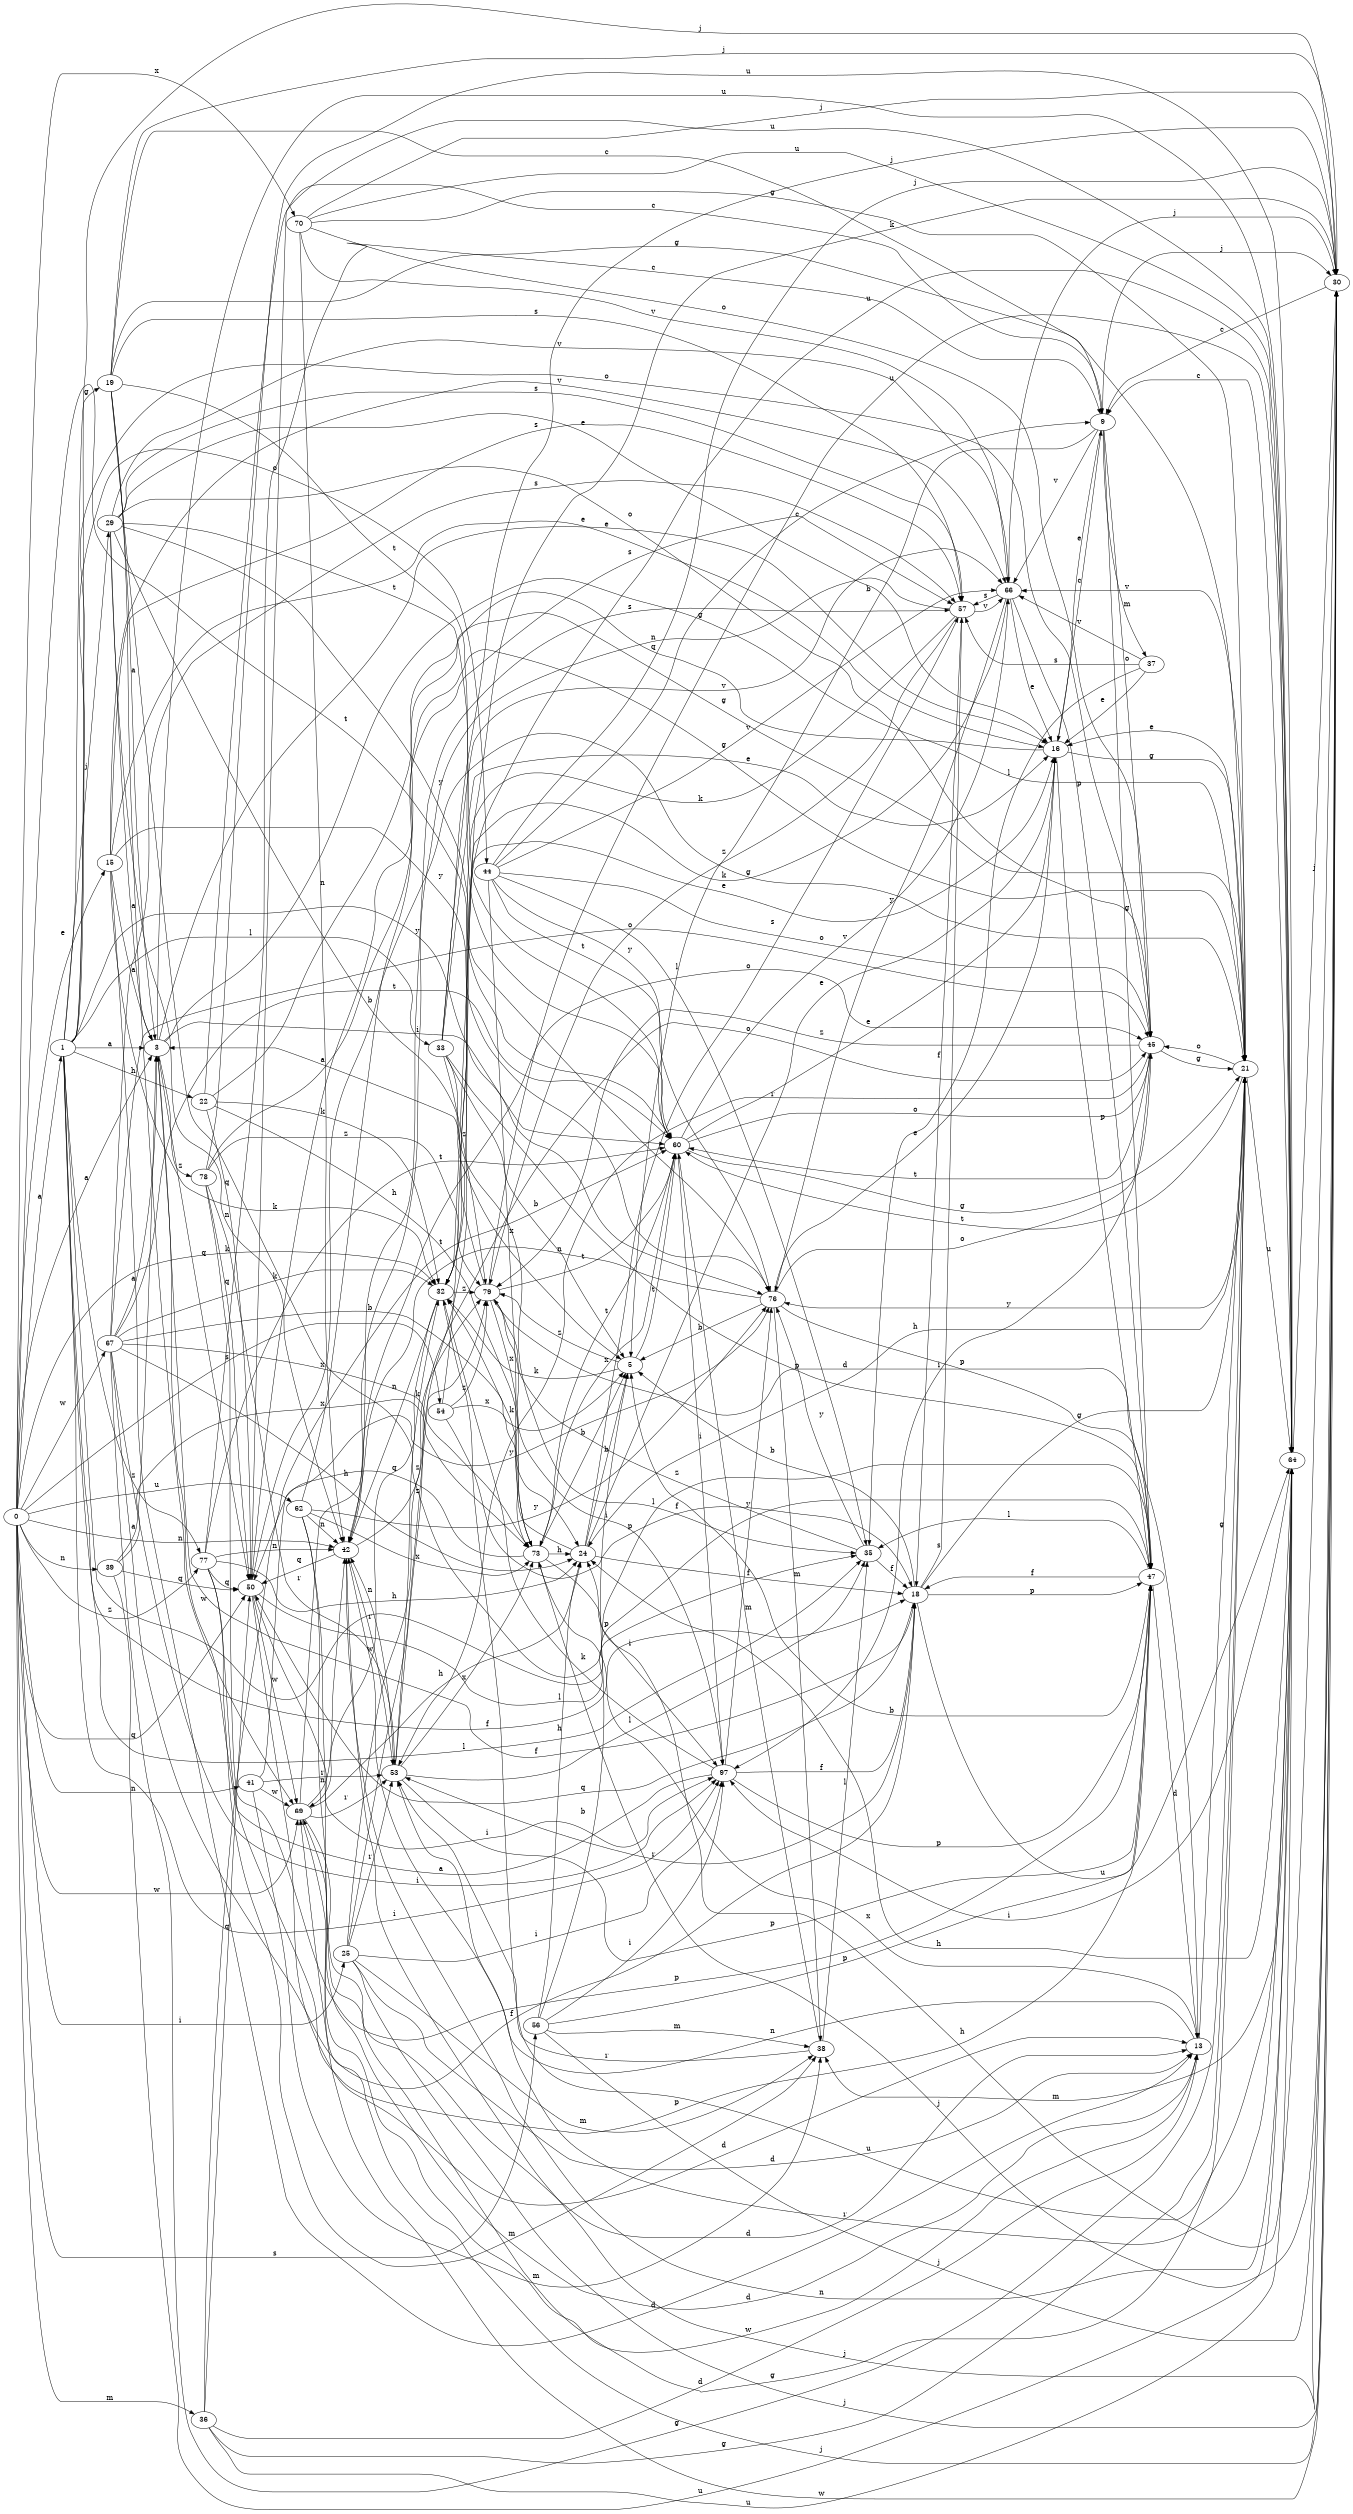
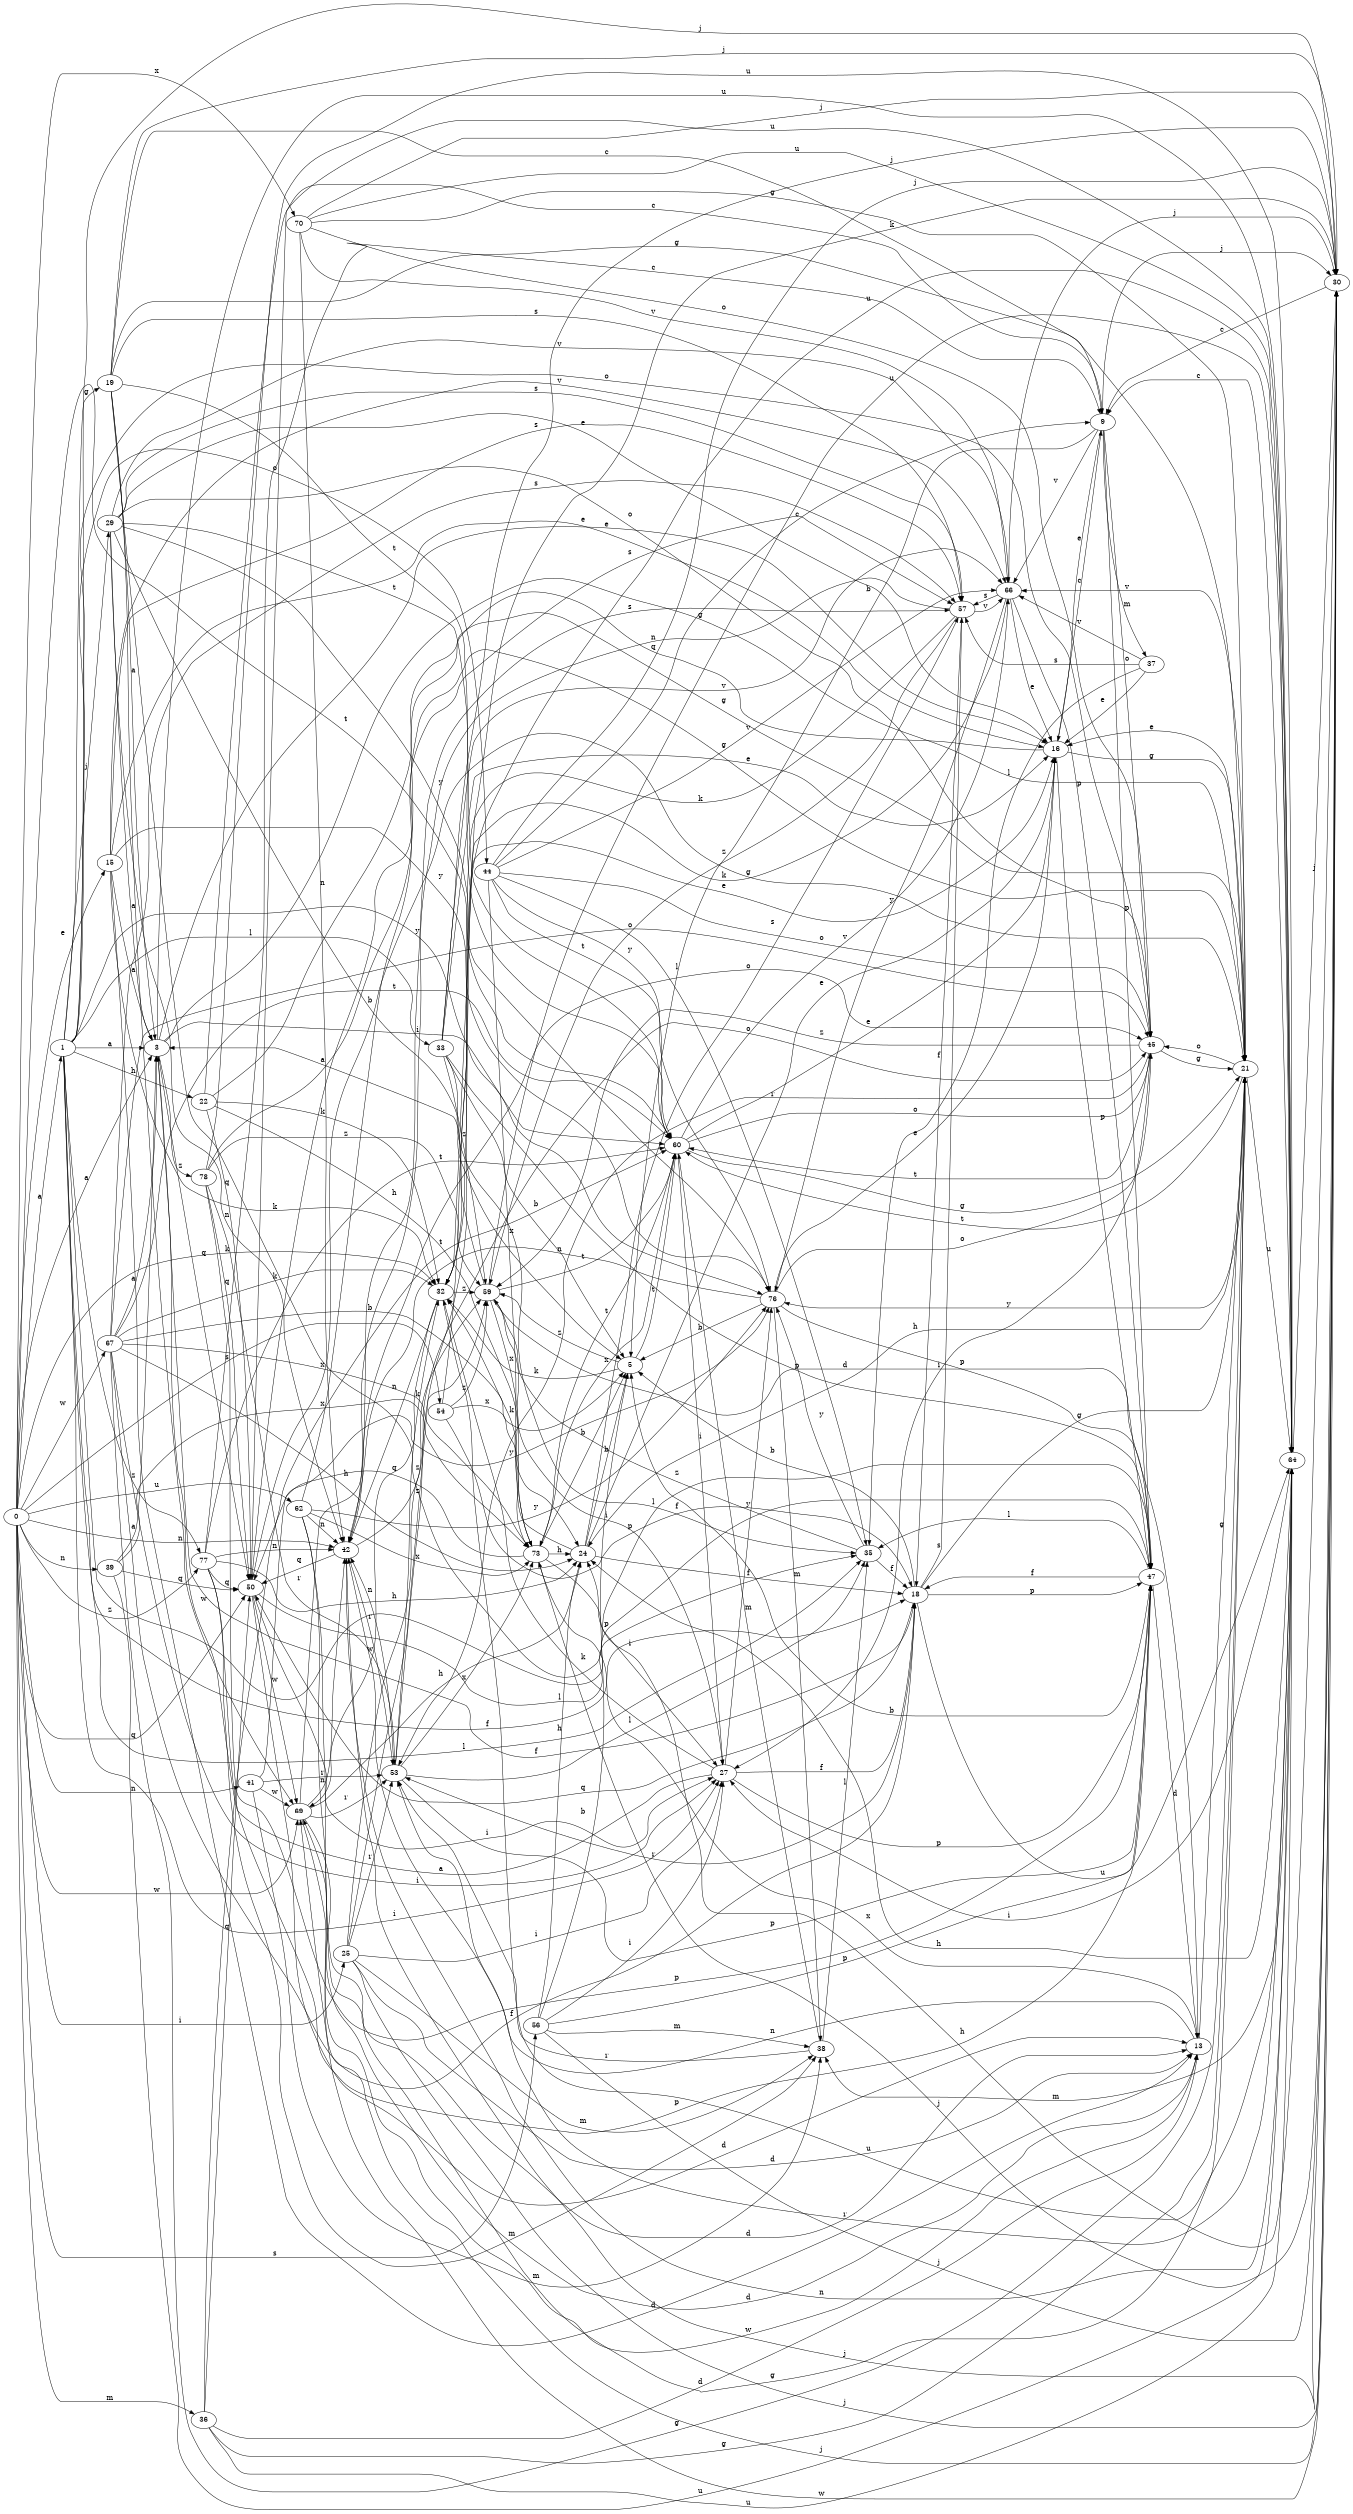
edge "9" -> "47": label "g" -> "p"
node "79": label "79" -> "59"
node "97": label "97" -> "27"
